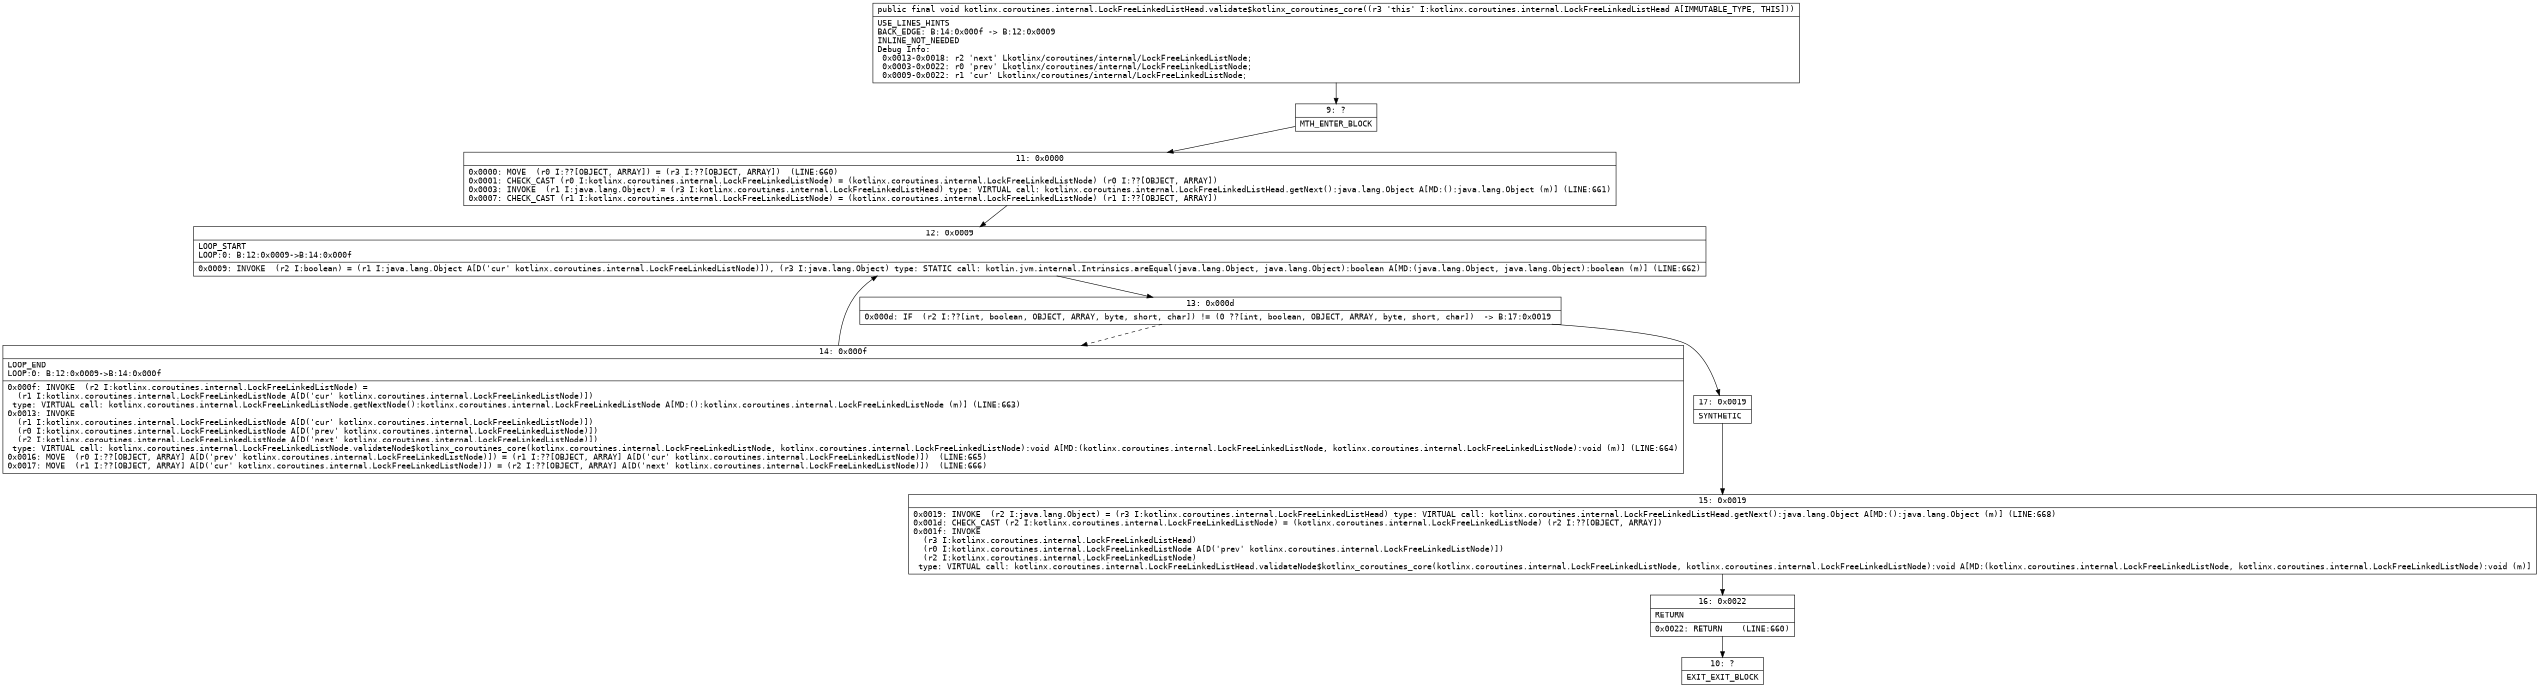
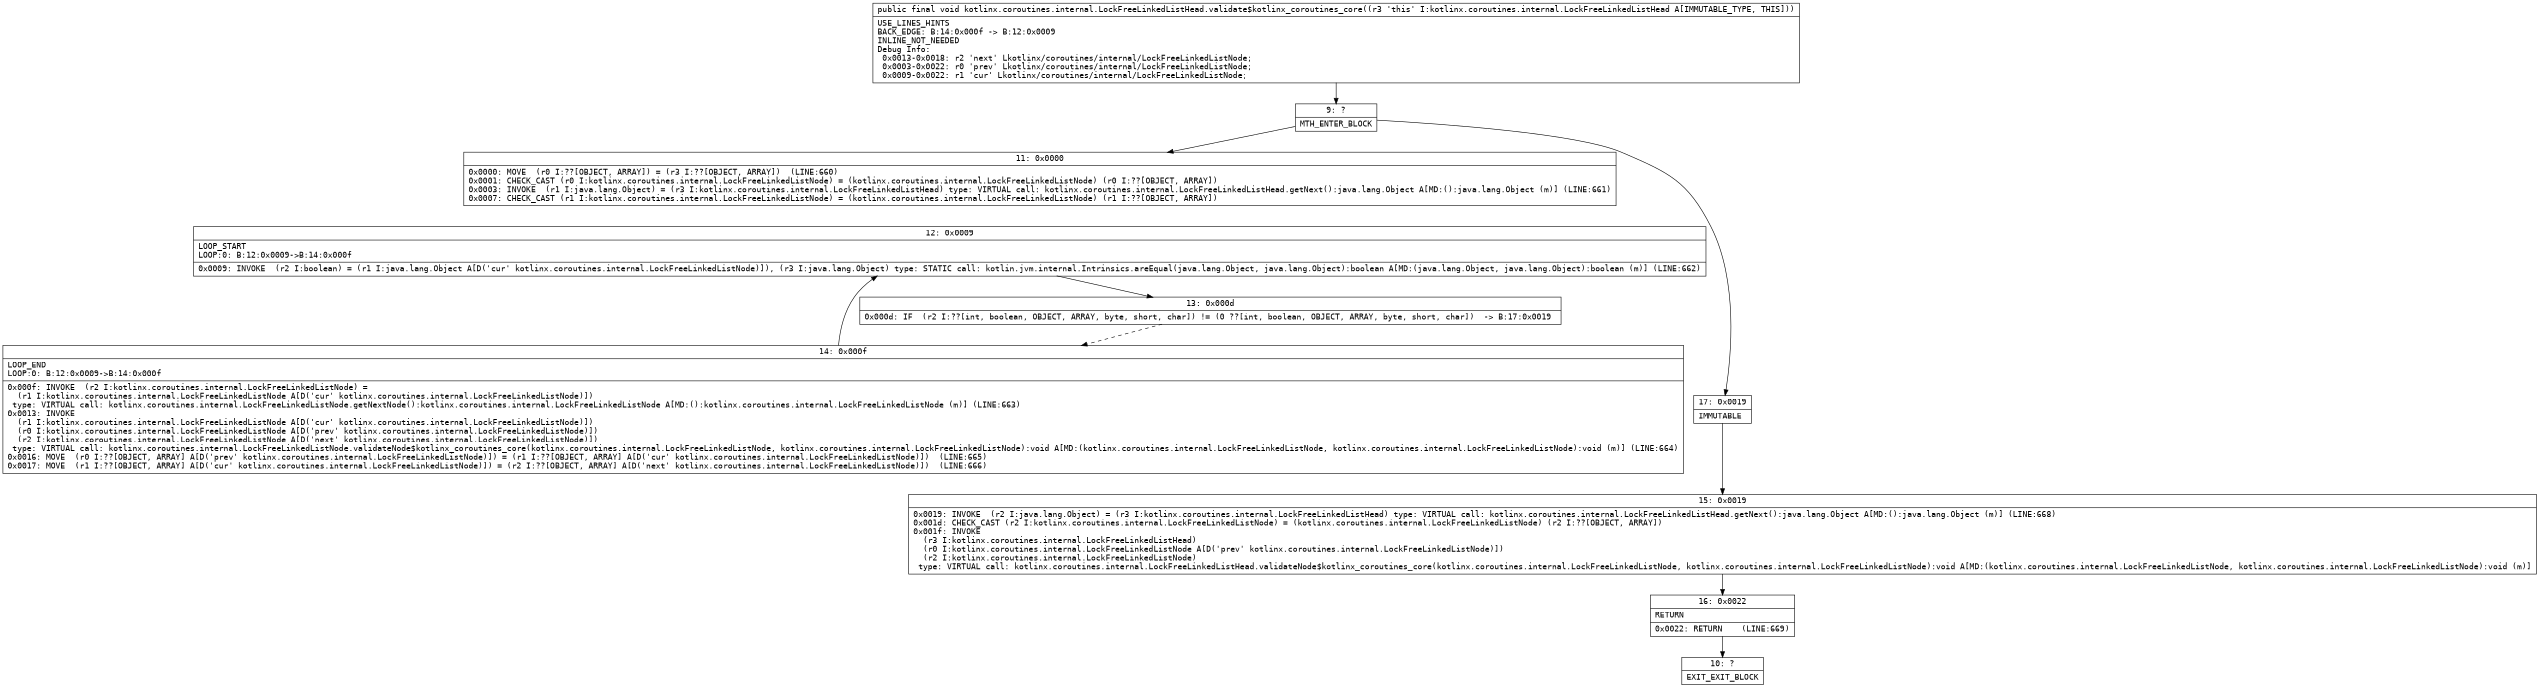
edge "11: 0x0000" -> "12: 0x0009": removed
edge "13: 0x000d" -> "17: 0x0019": now "9: ?" -> "17: 0x0019"
node "17: 0x0019": text "SYNTHETIC" -> "IMMUTABLE"
node "16: 0x0022": text "0x0022: RETURN    (LINE:660)" -> "0x0022: RETURN    (LINE:669)"
